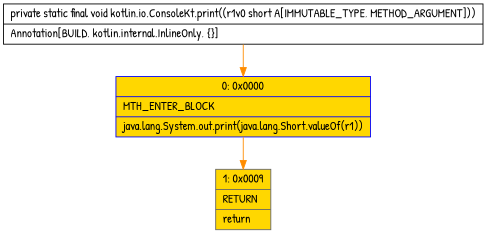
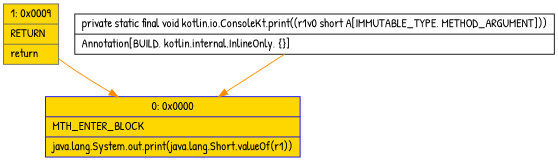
edge "0: 0x0000" -> "1: 0x0009": reversed
